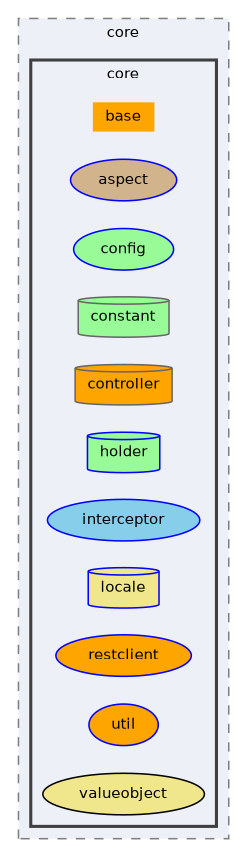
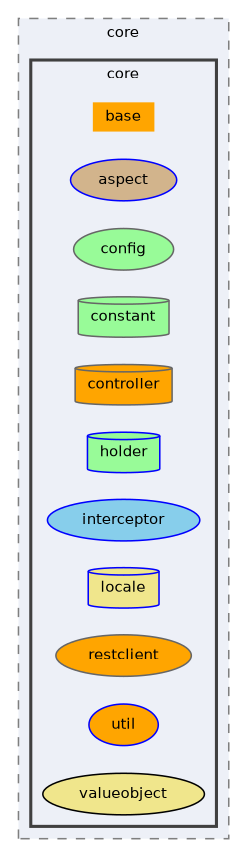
node "config": color blue -> gray40
node "restclient": color blue -> gray40
